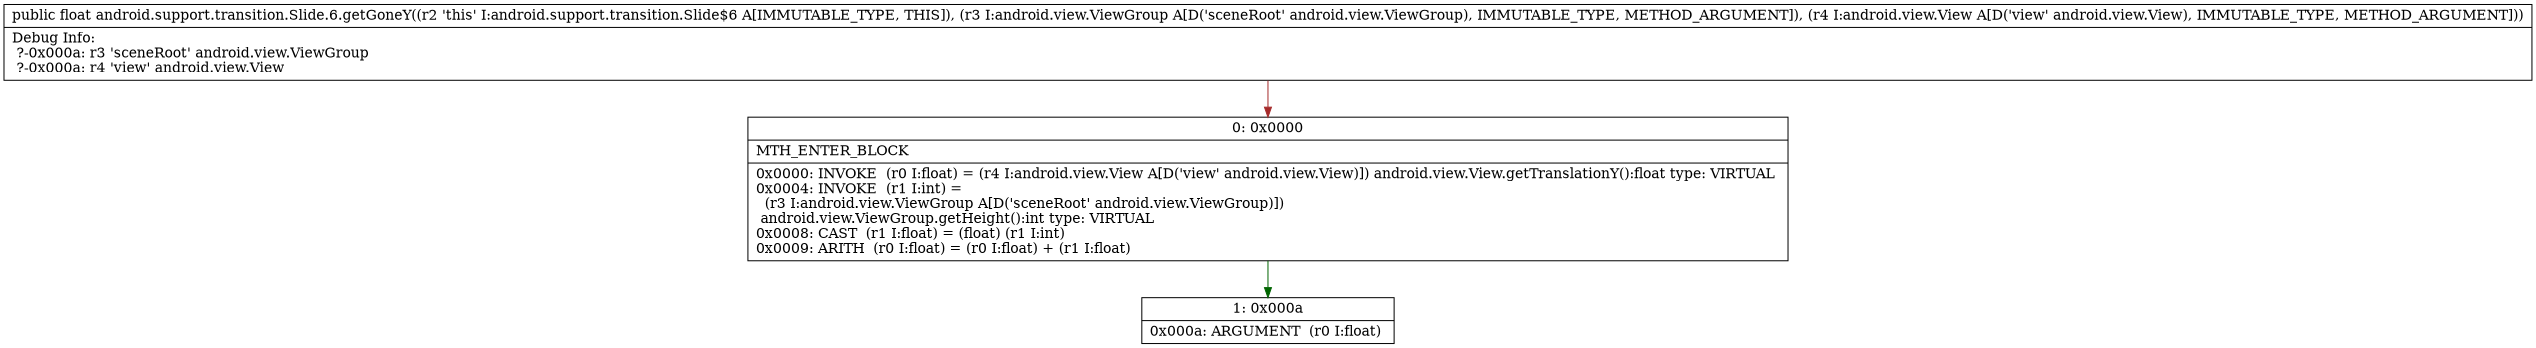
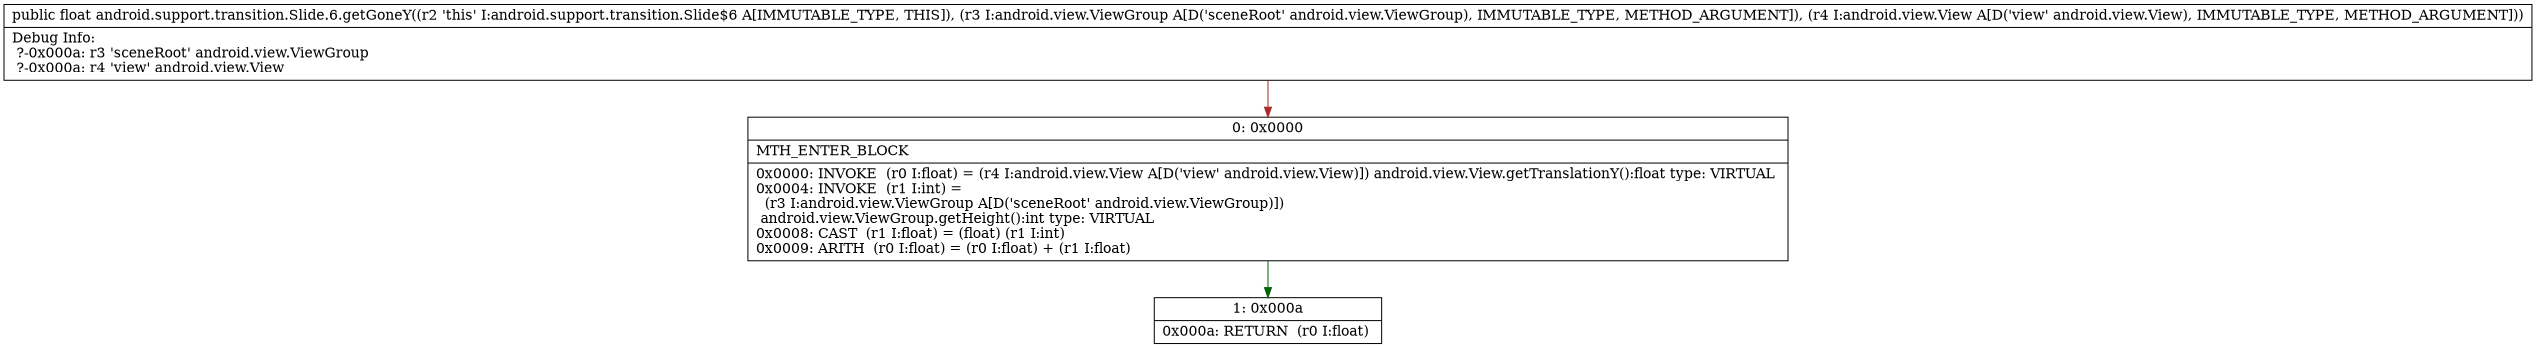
node "1: 0x000a": text "0x000a: ARGUMENT  (r0 I:float)" -> "0x000a: RETURN  (r0 I:float)"
